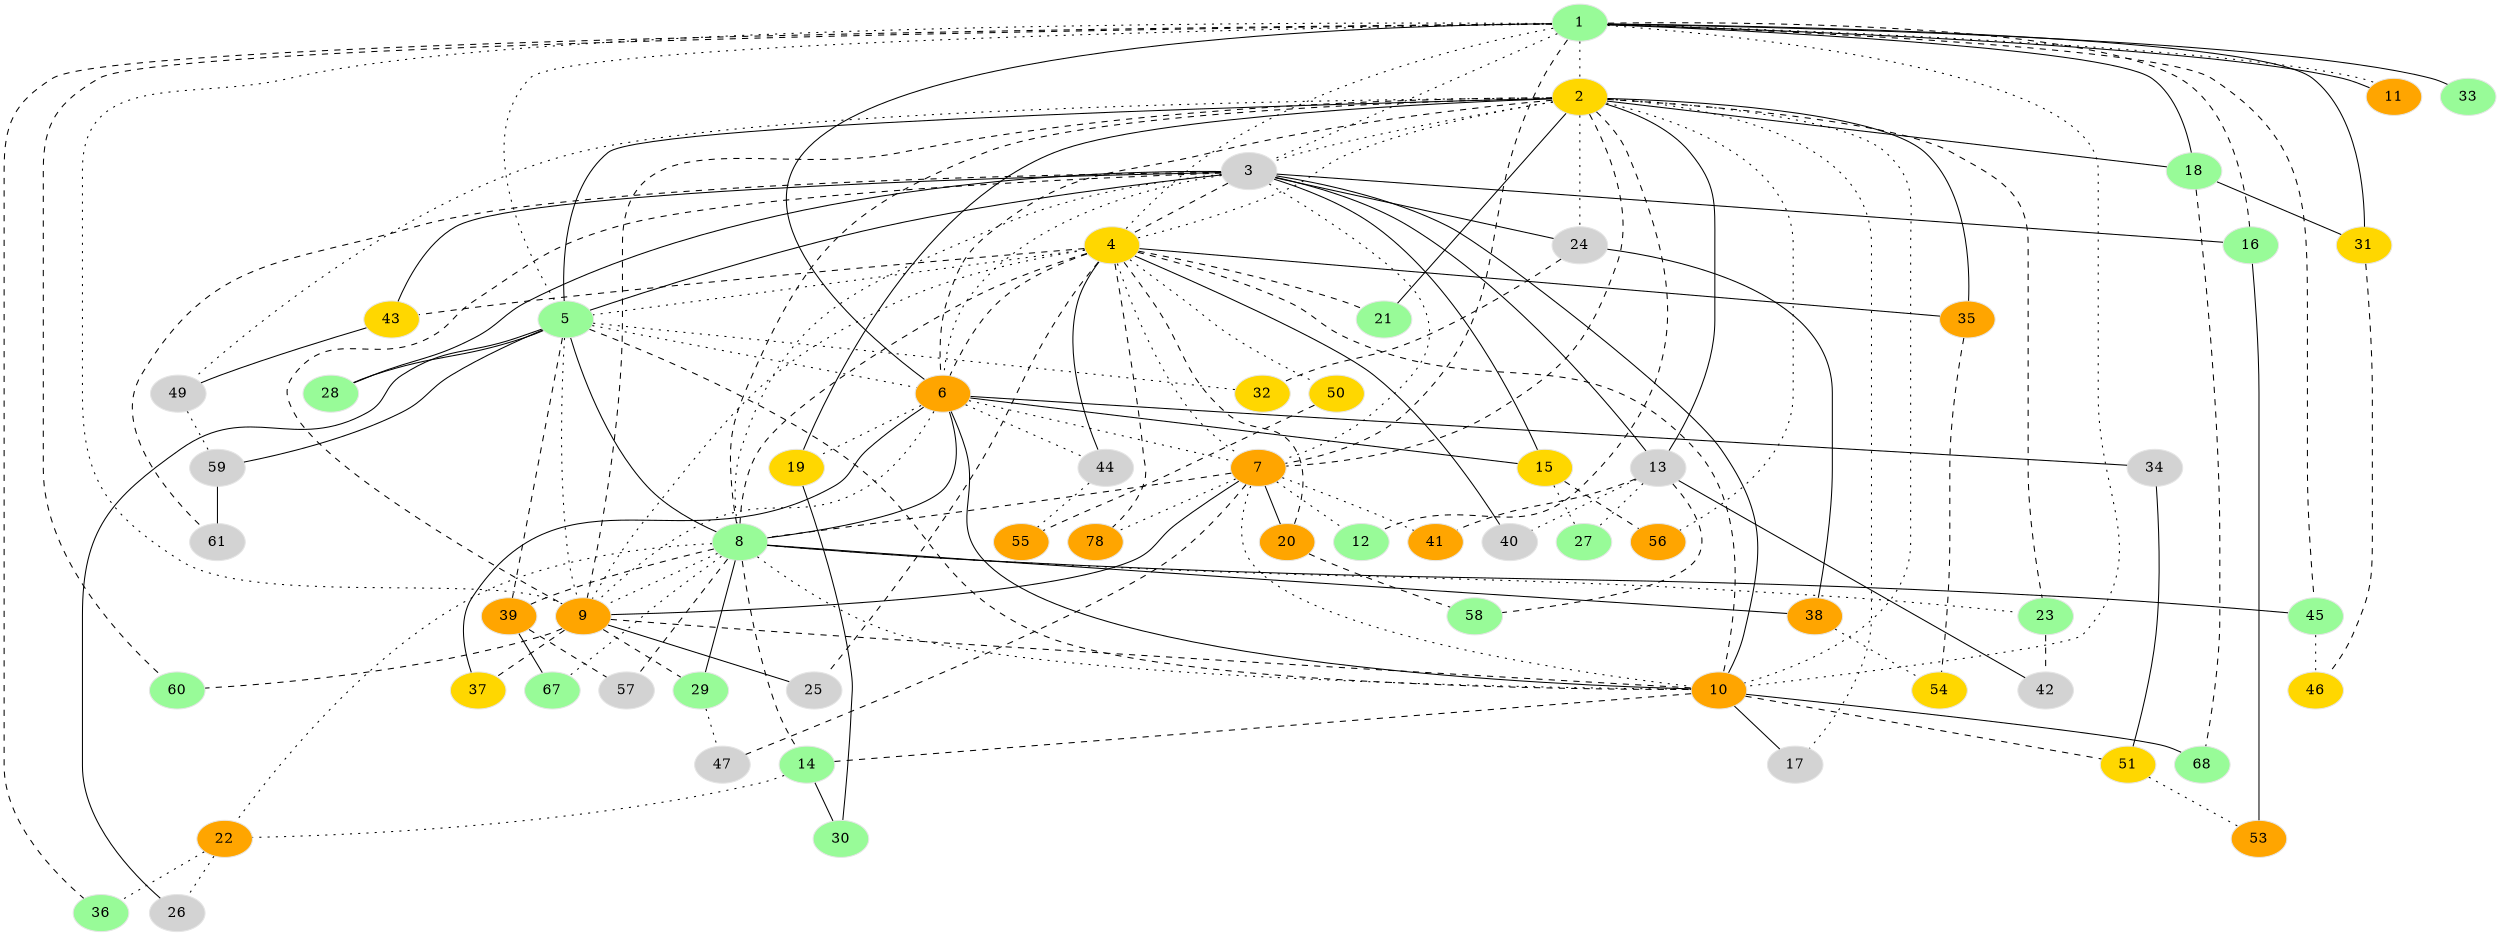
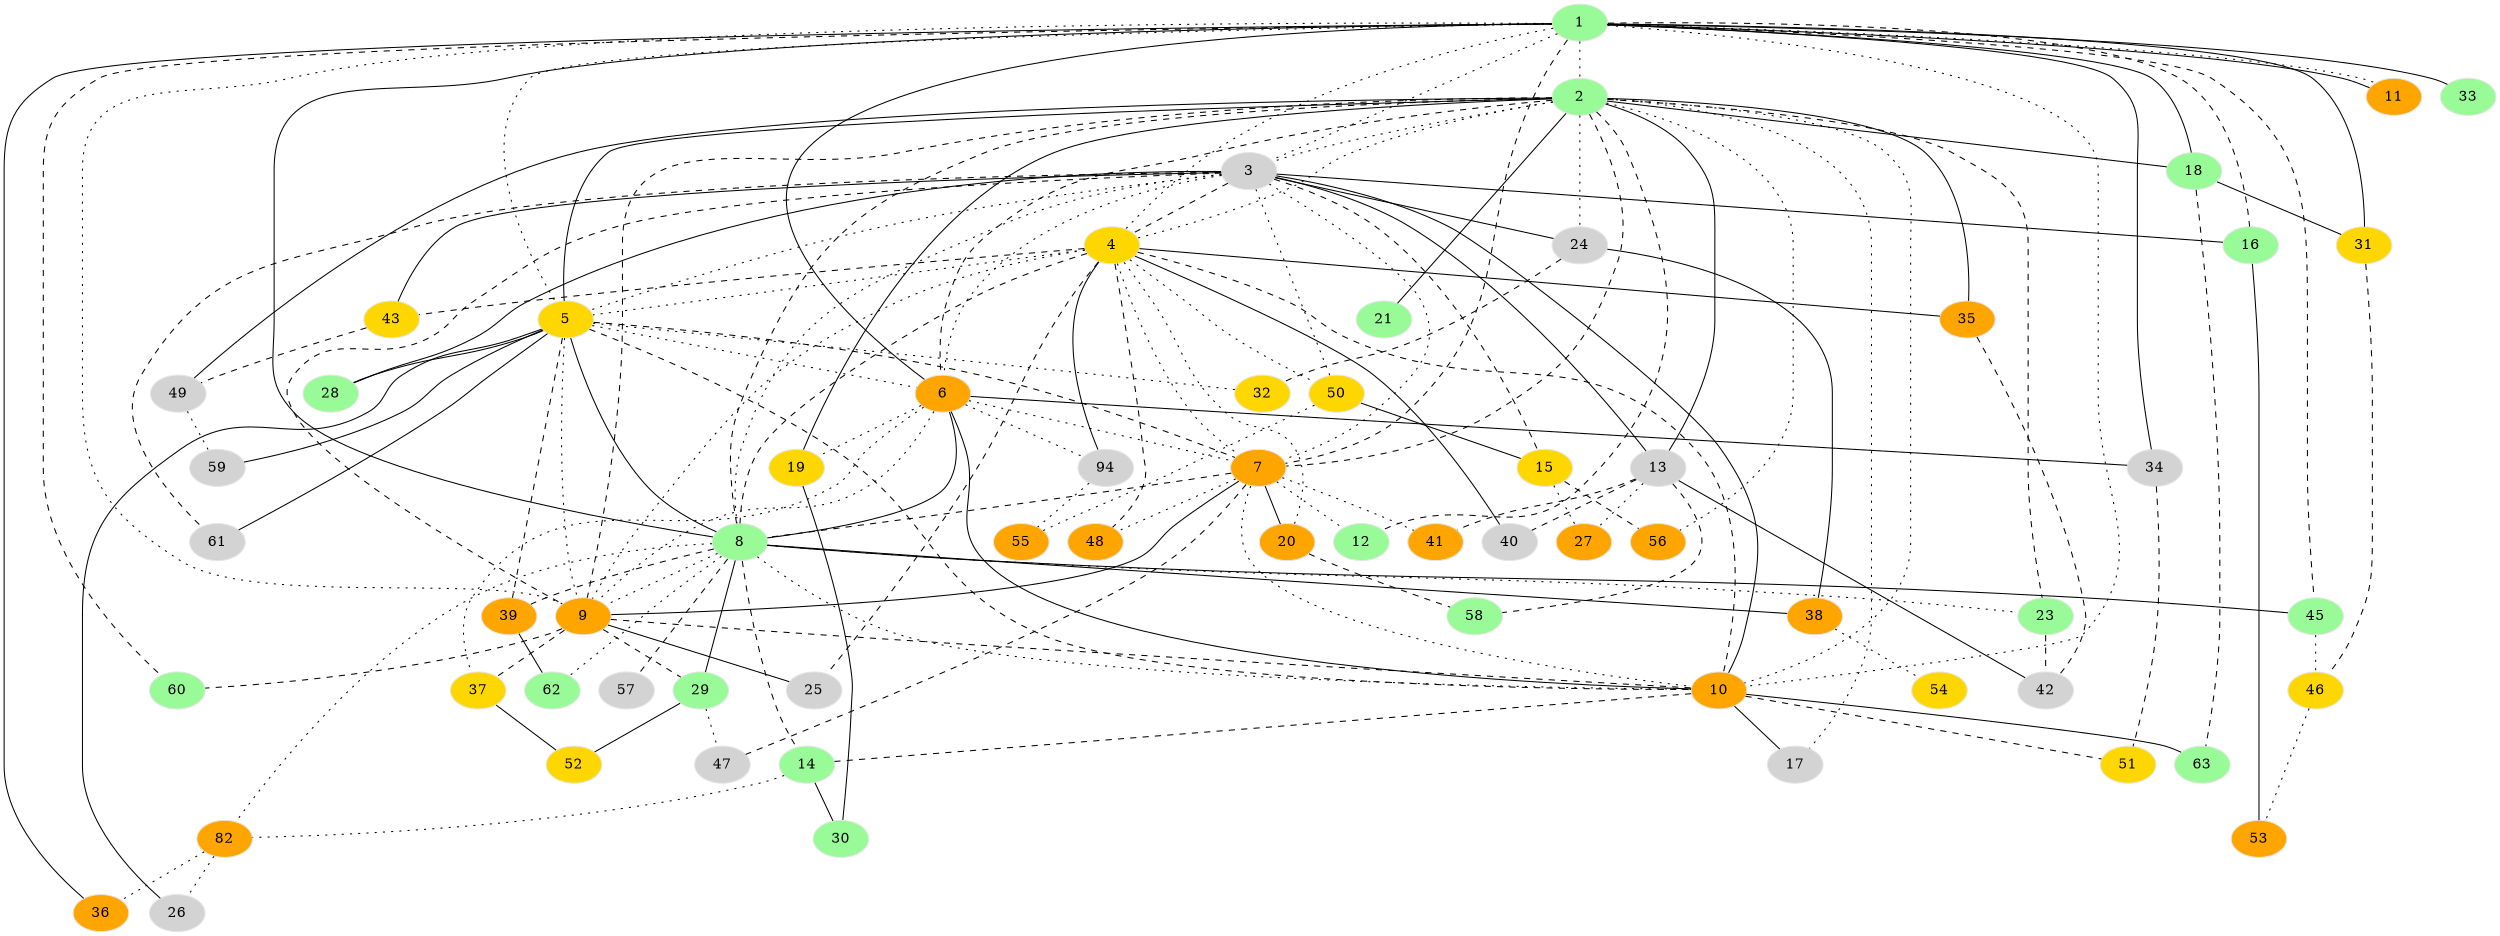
edge "1" -- "36": style dashed -> solid
edge "1" -- "34": added
edge "1" -- "8": added
node "2": fillcolor gold -> palegreen
edge "2" -- "49": style dotted -> solid
edge "3" -- "5": style solid -> dotted
edge "4" -- "21": removed
edge "3" -- "50": added
edge "3" -- "15": style solid -> dashed
edge "4" -- "6": removed
node "5": fillcolor palegreen -> gold
edge "43" -- "49": style solid -> dashed
edge "5" -- "7": added
edge "4" -- "20": style dashed -> dotted
edge "6" -- "15": now "50" -- "15"
node "44": label "44" -> "94"
edge "50" -- "55": style dashed -> dotted
edge "59" -- "61": now "5" -- "61"
edge "13" -- "40": style dotted -> dashed
edge "35" -- "54": now "35" -- "42"
edge "6" -- "37": style solid -> dotted
node "78": label "78" -> "48"
node "27": fillcolor palegreen -> orange
edge "34" -- "51": style solid -> dashed
edge "39" -- "57": removed
node "67": label "67" -> "62"
node "52": added
node "68": label "68" -> "63"
edge "51" -- "53": now "46" -- "53"
node "22": label "22" -> "82"
node "36": fillcolor palegreen -> orange
